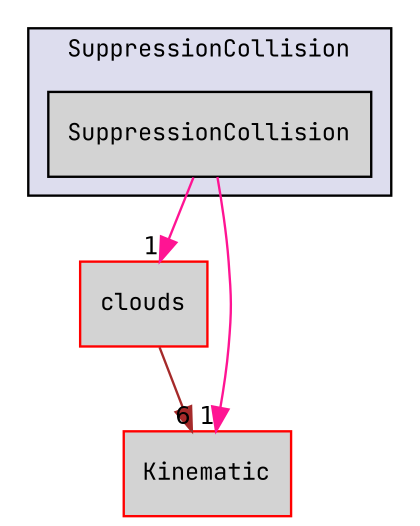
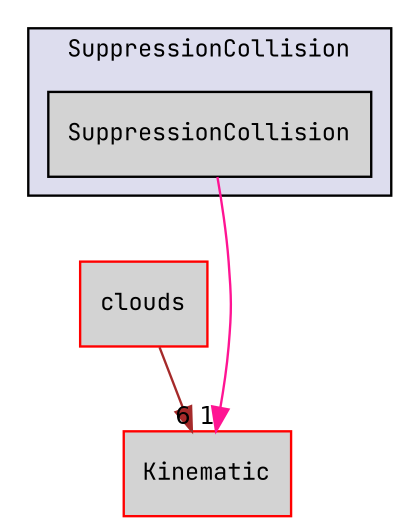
edge "SuppressionCollision" -> "clouds": removed
